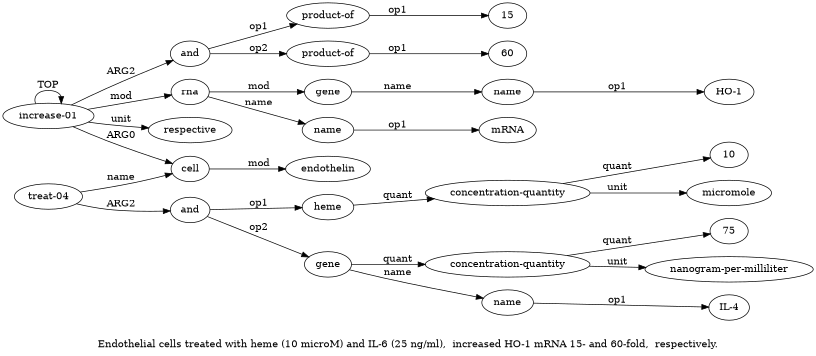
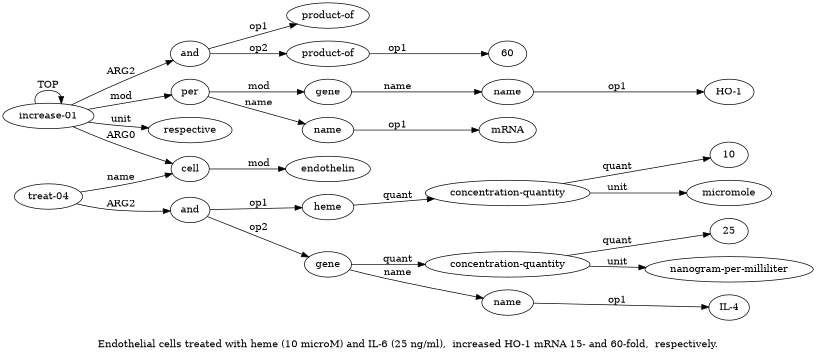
node "15": removed
node "rna": label "rna" -> "per"
node "75": label "75" -> "25"
